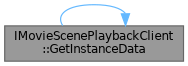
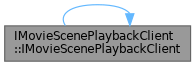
node "IMovieScenePlaybackClient ::GetInstanceData": label "IMovieScenePlaybackClient ::GetInstanceData" -> "IMovieScenePlaybackClient ::IMovieScenePlaybackClient"
